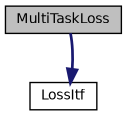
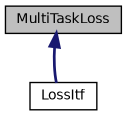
edge "MultiTaskLoss" -> "LossItf": reversed
